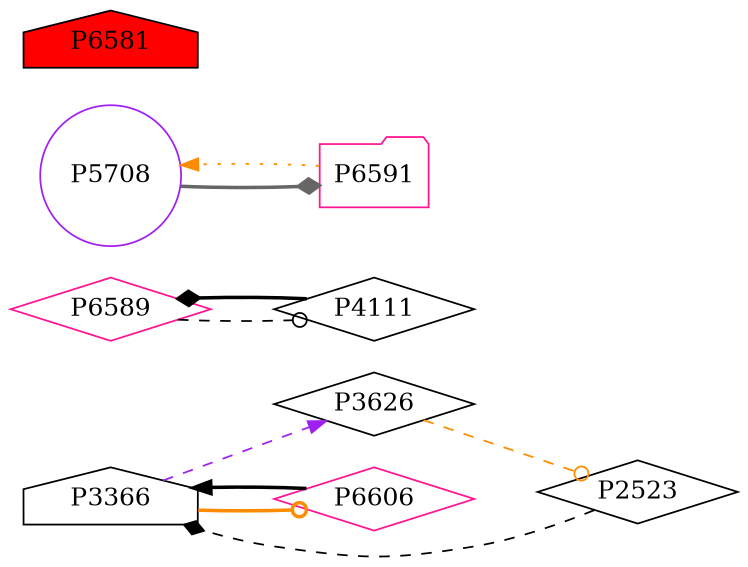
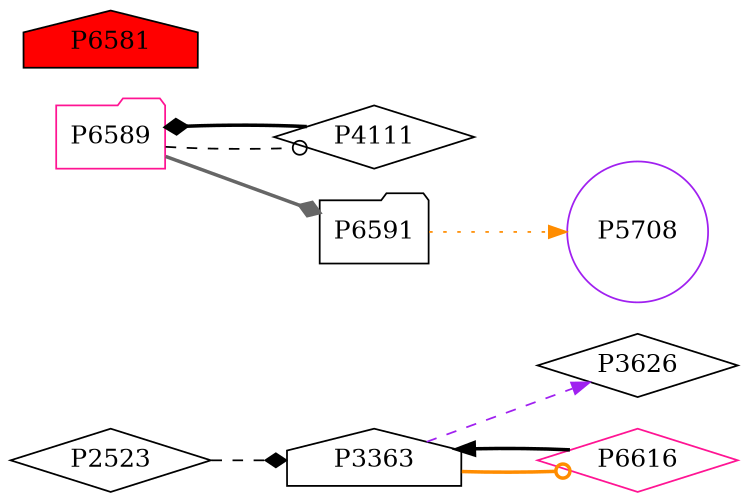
node "P6591": color deeppink -> black
edge "P5708" -> "P6591": now "P6589" -> "P6591"
node "P6589": shape diamond -> folder
edge "P3626" -> "P2523": removed
node "P3366": label "P3366" -> "P3363"
node "P6606": label "P6606" -> "P6616"
